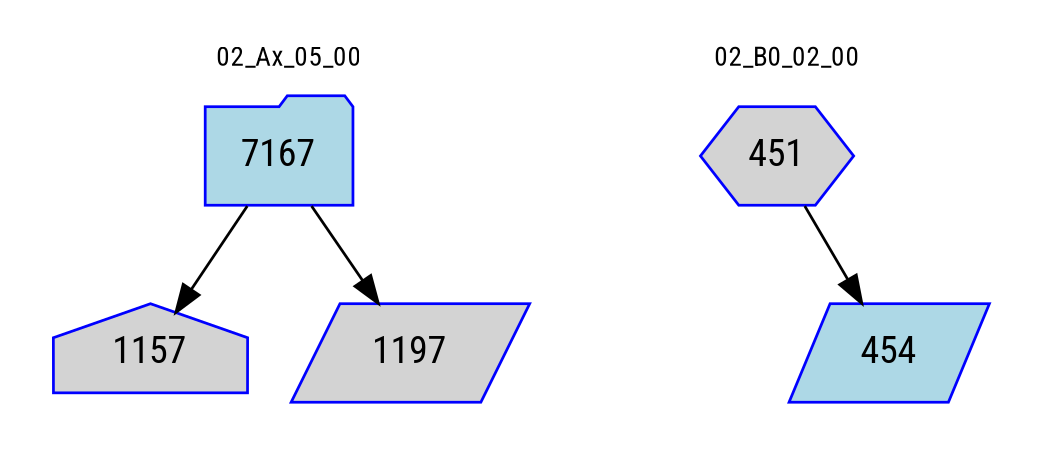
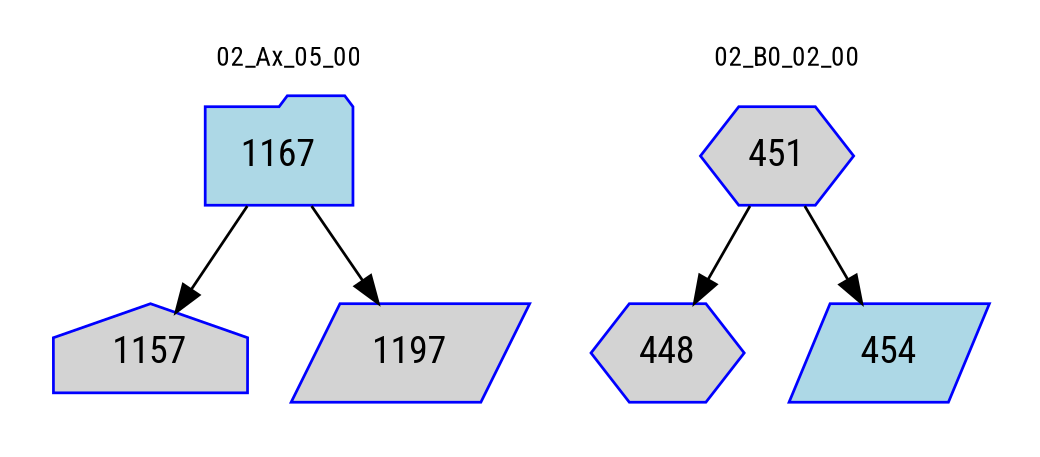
node "7167": label "7167" -> "1167"
node "448": added
